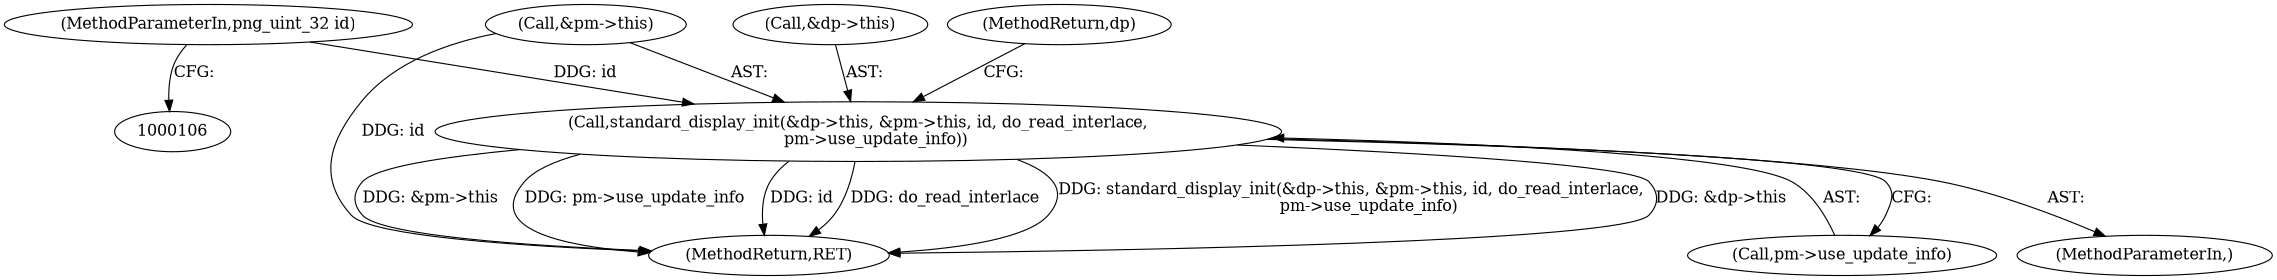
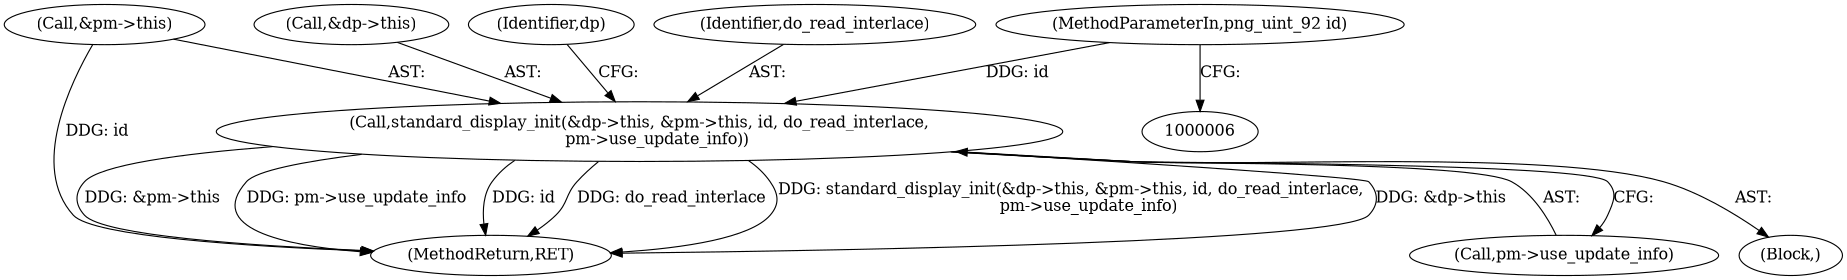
node "(MethodParameterIn,png_uint_32 id)": label "(MethodParameterIn,png_uint_32 id)" -> "(MethodParameterIn,png_uint_92 id)"
node "(Identifier,do_read_interlace)": added
node "(MethodReturn,dp)": label "(MethodReturn,dp)" -> "(Identifier,dp)"
node "1000106": label "1000106" -> "1000006"
node "(MethodParameterIn,)": label "(MethodParameterIn,)" -> "(Block,)"
